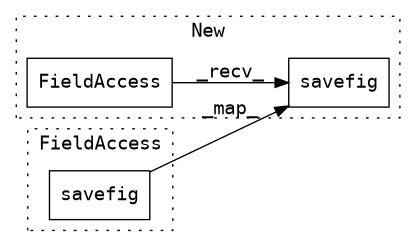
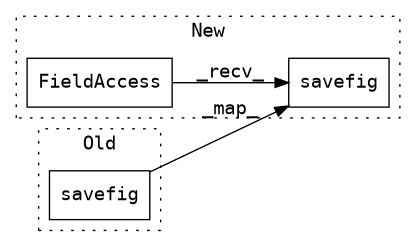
cluster "FieldAccess": label "FieldAccess" -> "Old"
